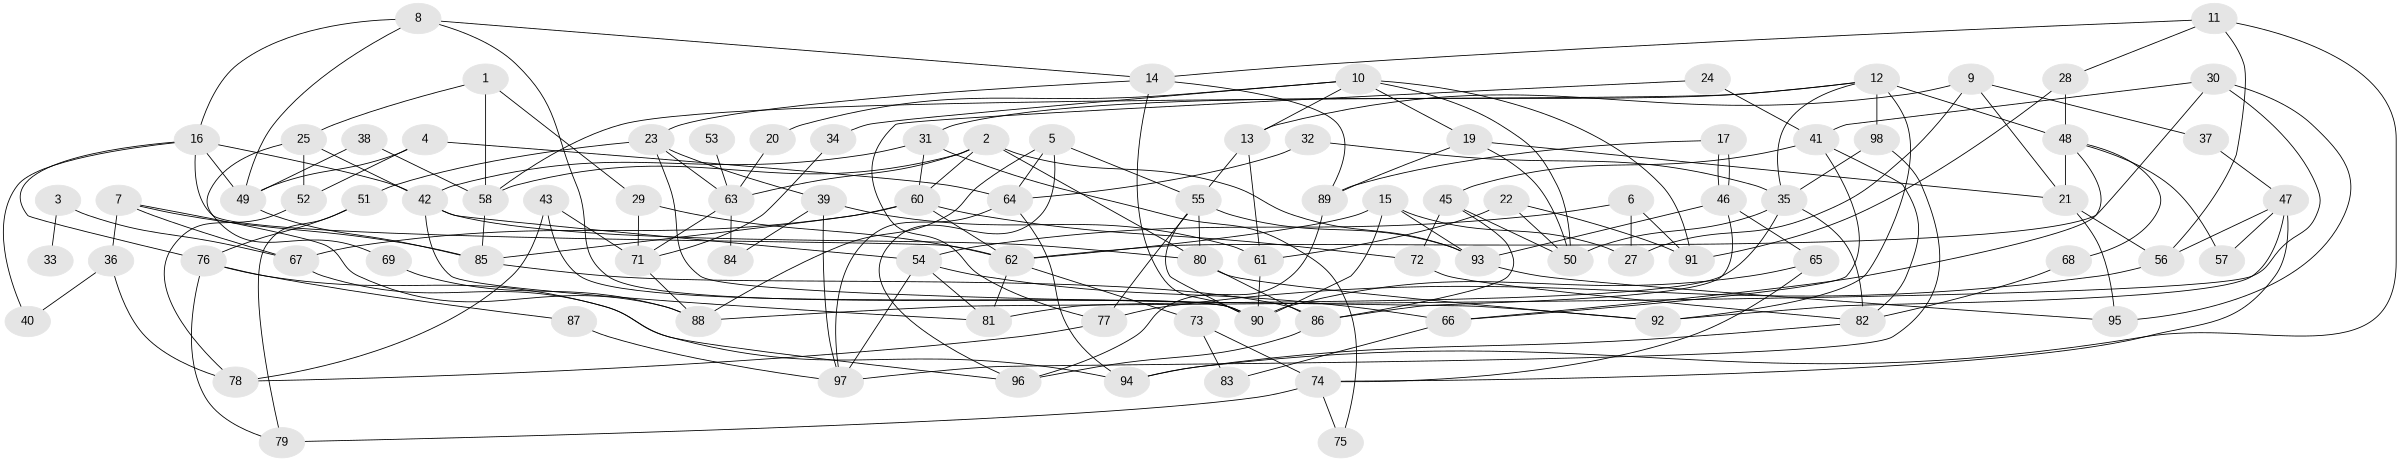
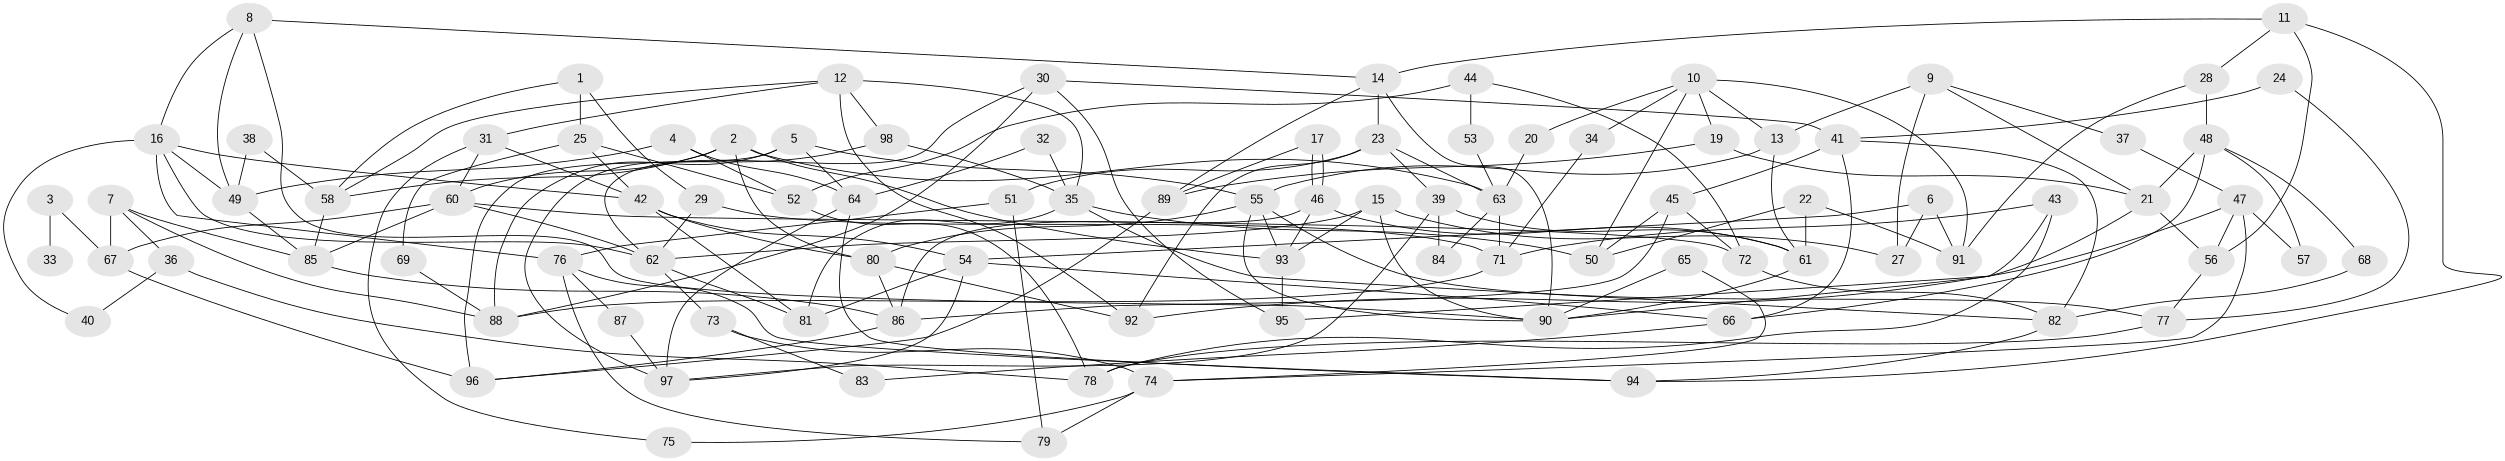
node "44": added
edge "12" -- "48": removed
edge "19" -- "50": removed
edge "46" -- "65": now "46" -- "61"
